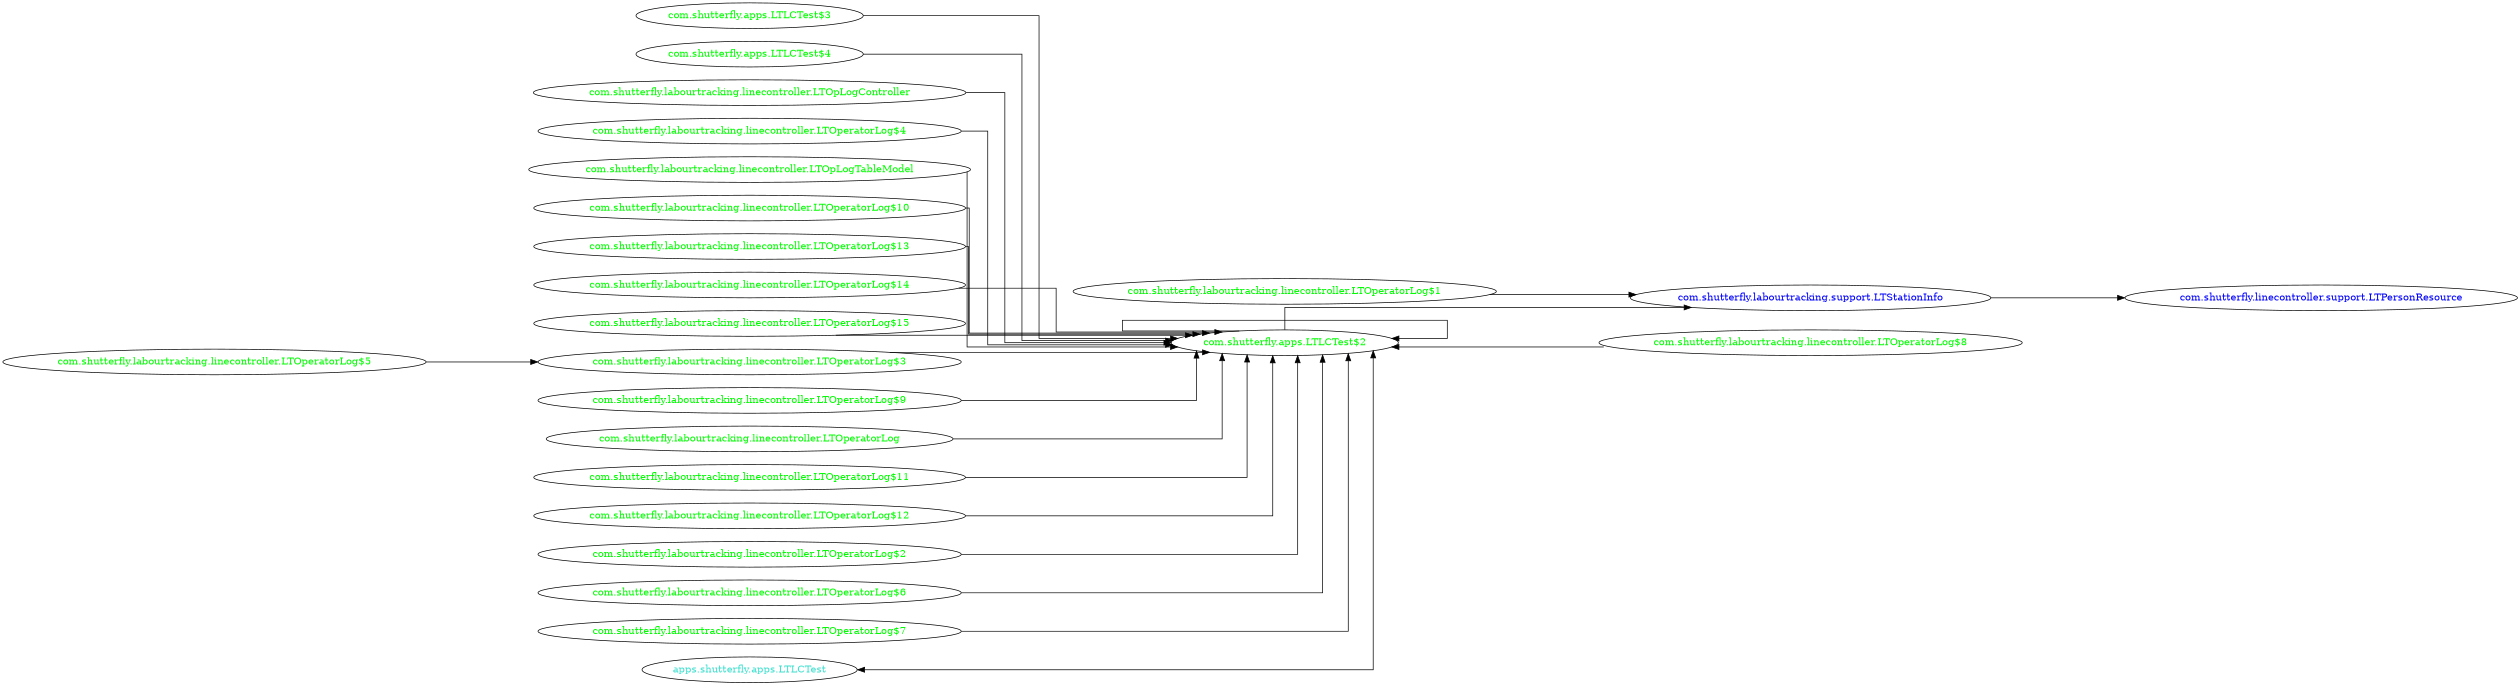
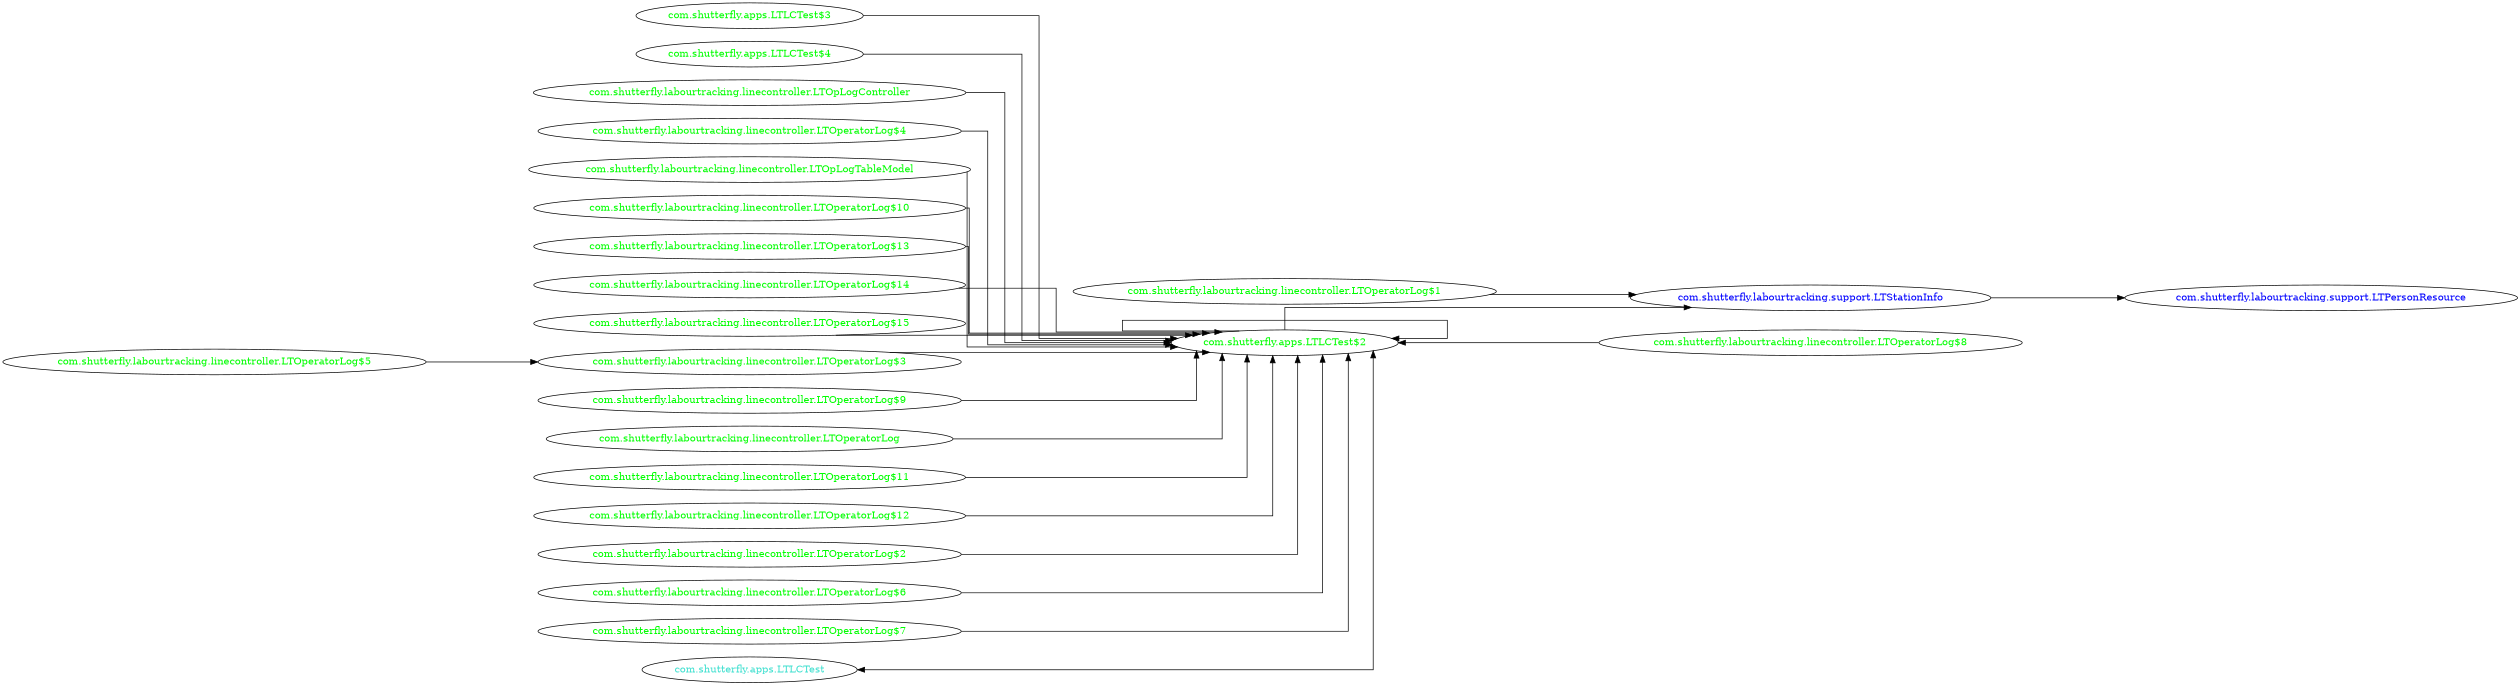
node "com.shutterfly.linecontroller.support.LTPersonResource": label "com.shutterfly.linecontroller.support.LTPersonResource" -> "com.shutterfly.labourtracking.support.LTPersonResource"
edge "com.shutterfly.apps.LTLCTest$2" -> "com.shutterfly.labourtracking.linecontroller.LTOperatorLog$8": reversed
node "apps.shutterfly.apps.LTLCTest": label "apps.shutterfly.apps.LTLCTest" -> "com.shutterfly.apps.LTLCTest"
